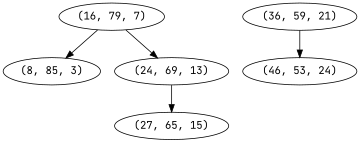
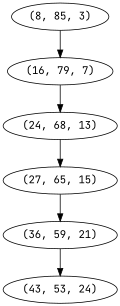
edge "(16, 79, 7)" -> "(8, 85, 3)": reversed
node "(24, 69, 13)": label "(24, 69, 13)" -> "(24, 68, 13)"
node "(46, 53, 24)": label "(46, 53, 24)" -> "(43, 53, 24)"
edge "(27, 65, 15)" -> "(36, 59, 21)": added
